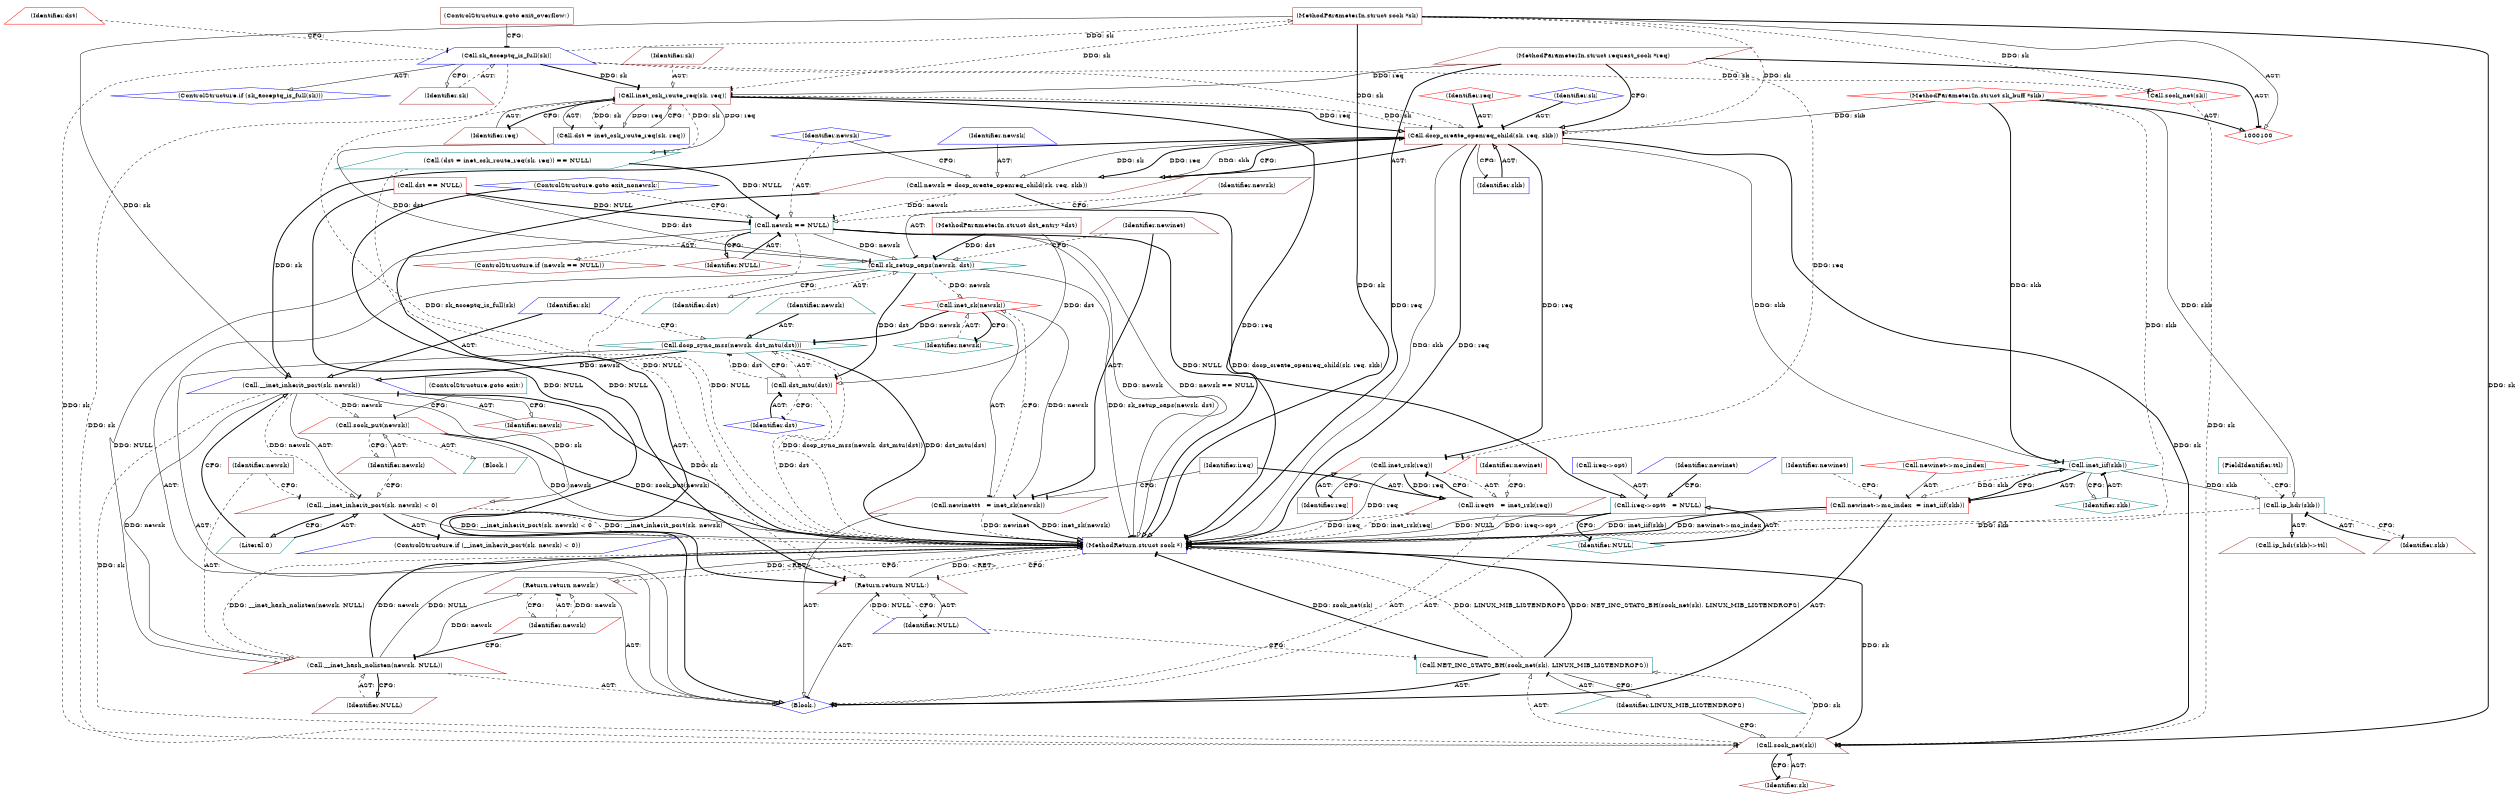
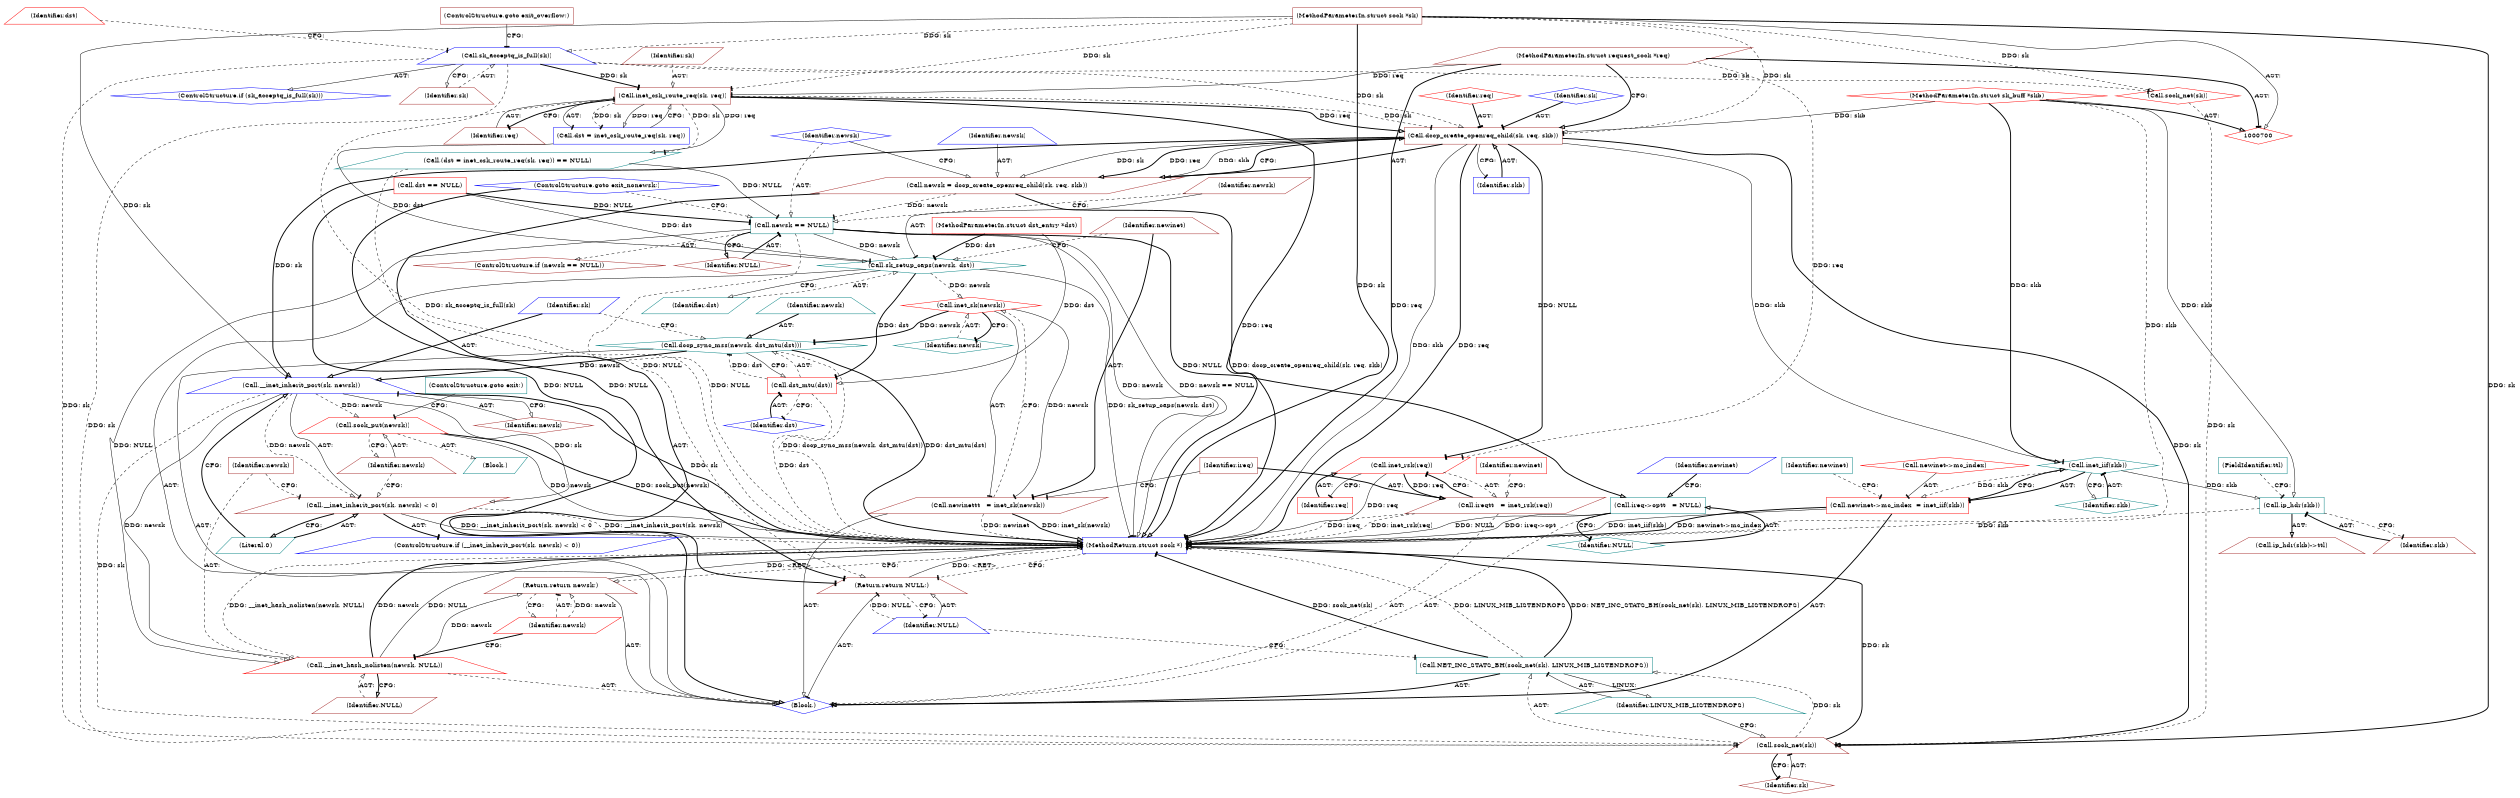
edge "(Call,sk_acceptq_is_full(sk))" -> "(MethodParameterIn,struct sock *sk)": reversed
node "1000100": label "1000100" -> "1000700"
edge "(Call,(dst = inet_csk_route_req(sk, req)) == NULL)" -> "(Call,newsk == NULL)": style bold -> solid
edge "(Call,dccp_create_openreq_child(sk, req, skb))" -> "(Call,inet_rsk(req))": label "DDG: req" -> "DDG: NULL"
node "(Call,ireq->opt)": removed
edge "(Call,NET_INC_STATS_BH(sock_net(sk), LINUX_MIB_LISTENDROPS))" -> "(Identifier,LINUX_MIB_LISTENDROPS)": label "CFG: " -> "LINUX: "
